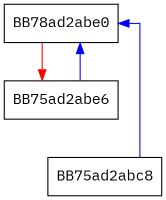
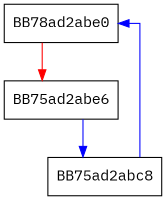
edge "BB75ad2abe6" -> "BB78ad2abe0": now "BB75ad2abe6" -> "BB75ad2abc8"
